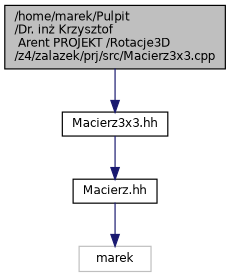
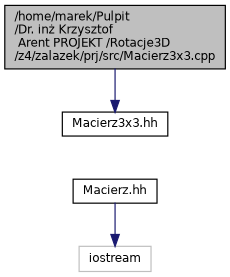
edge "Macierz3x3.hh" -> "Macierz.hh": removed
node "marek": label "marek" -> "iostream"
